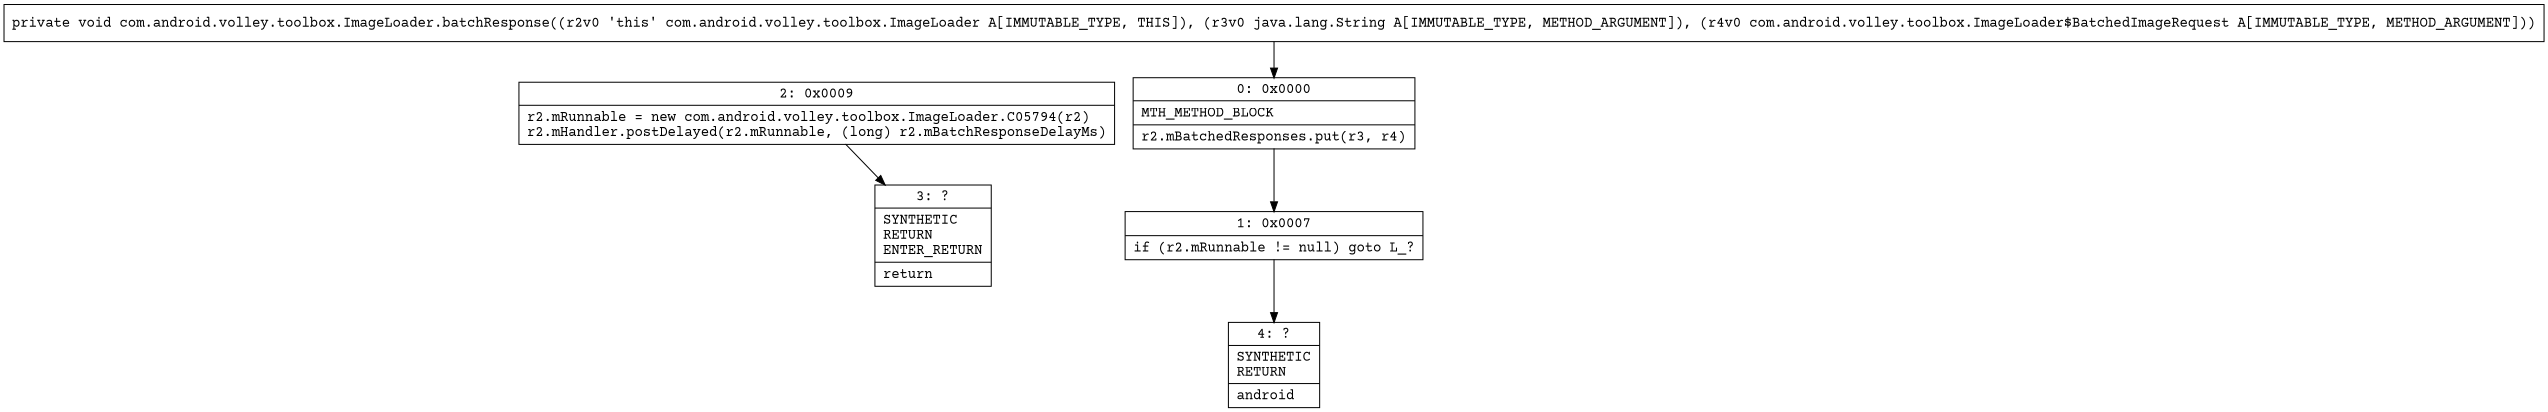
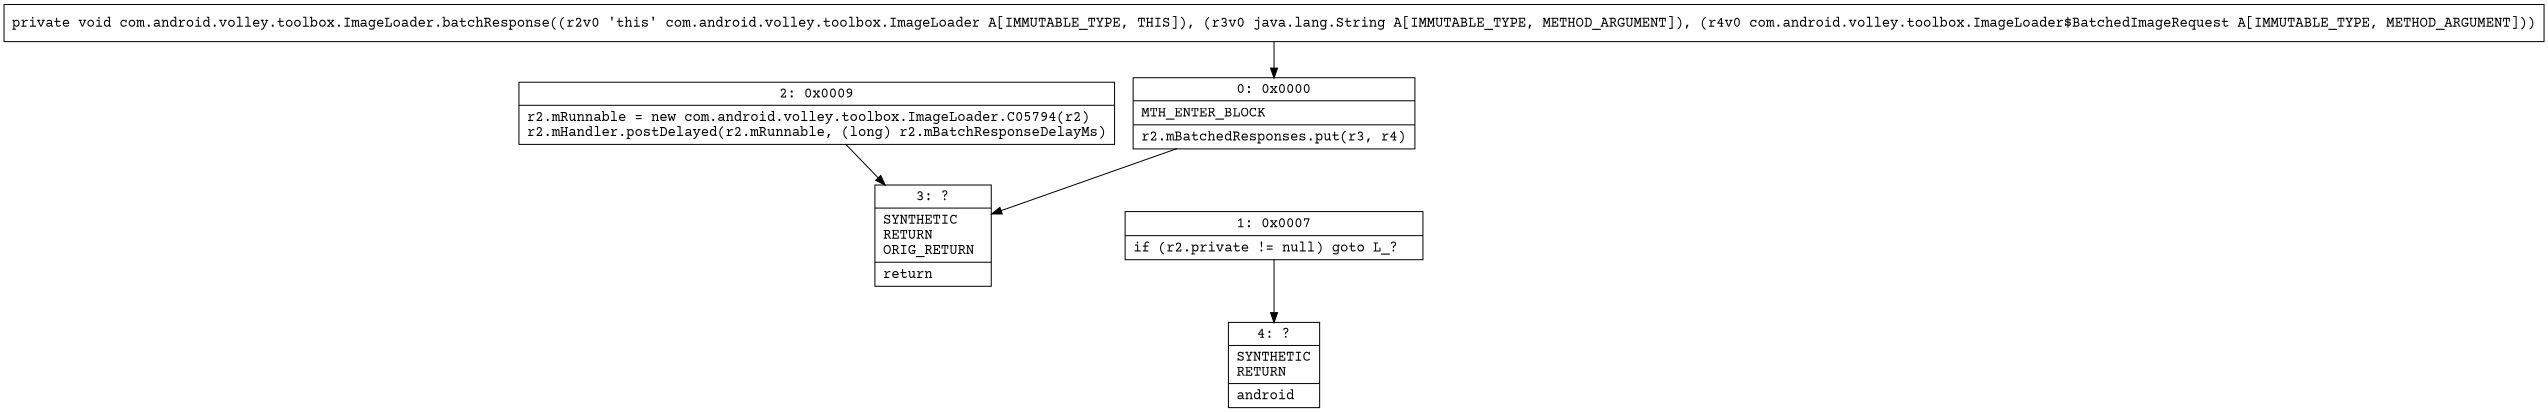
node "0: 0x0000": text "MTH_METHOD_BLOCK" -> "MTH_ENTER_BLOCK"
edge "0: 0x0000" -> "1: 0x0007": now "0: 0x0000" -> "3: ?"
node "1: 0x0007": text "if (r2.mRunnable != null) goto L_?" -> "if (r2.private != null) goto L_?"
node "3: ?": text "ENTER_RETURN" -> "ORIG_RETURN"
